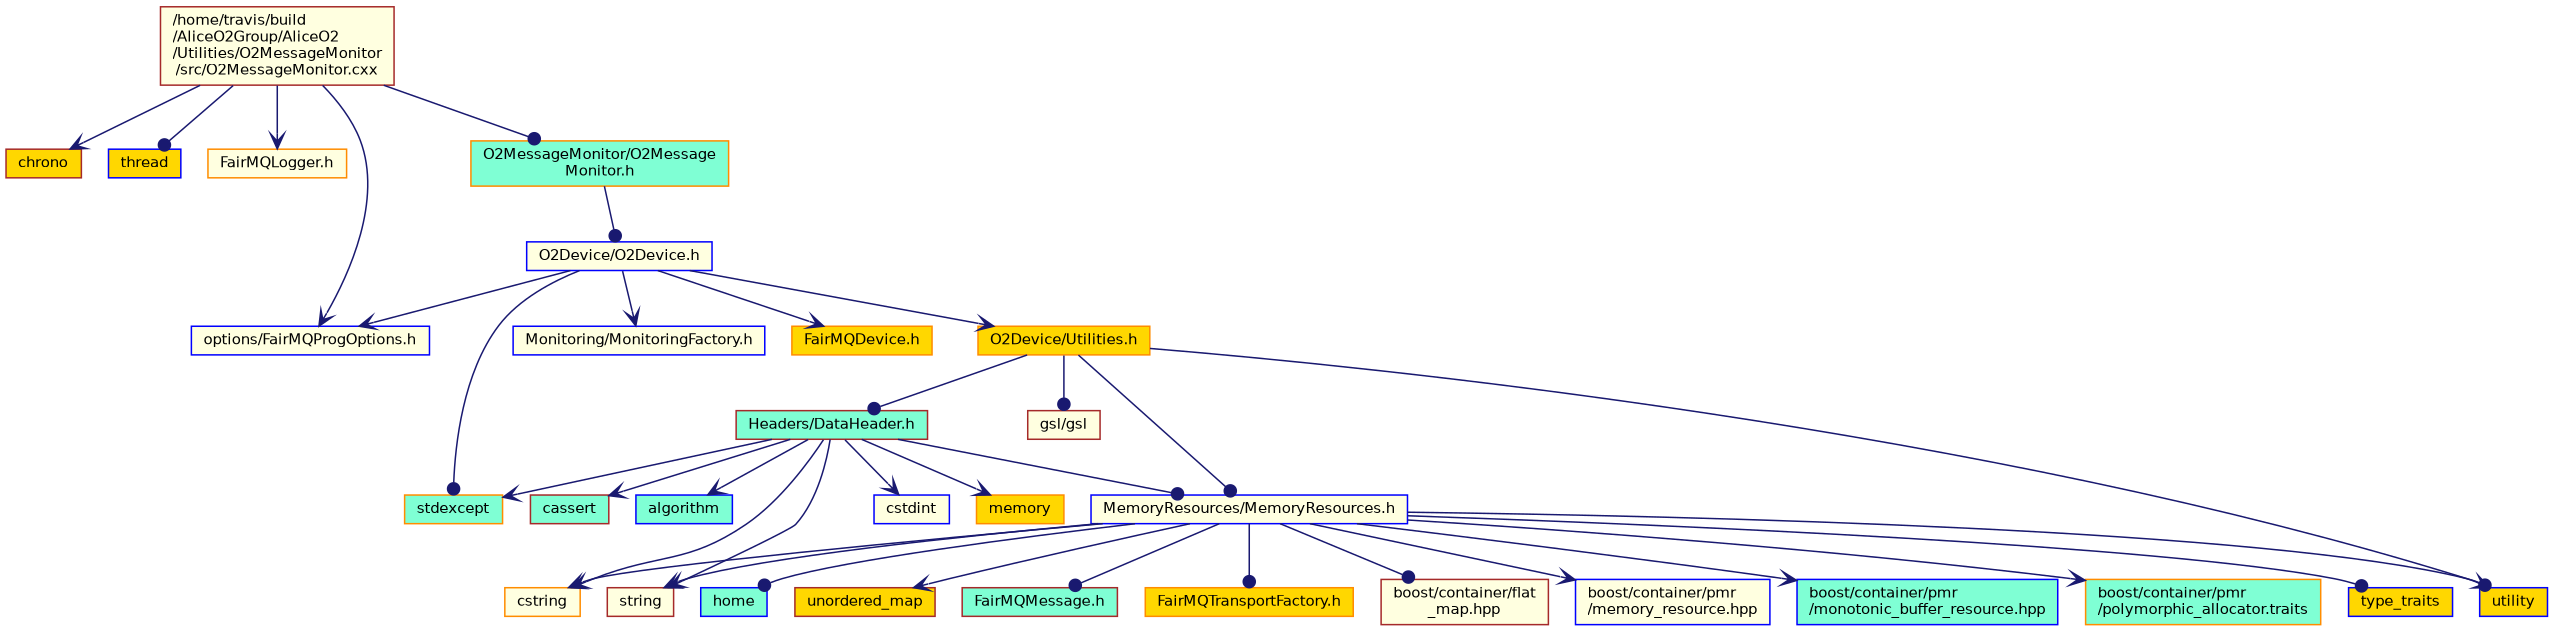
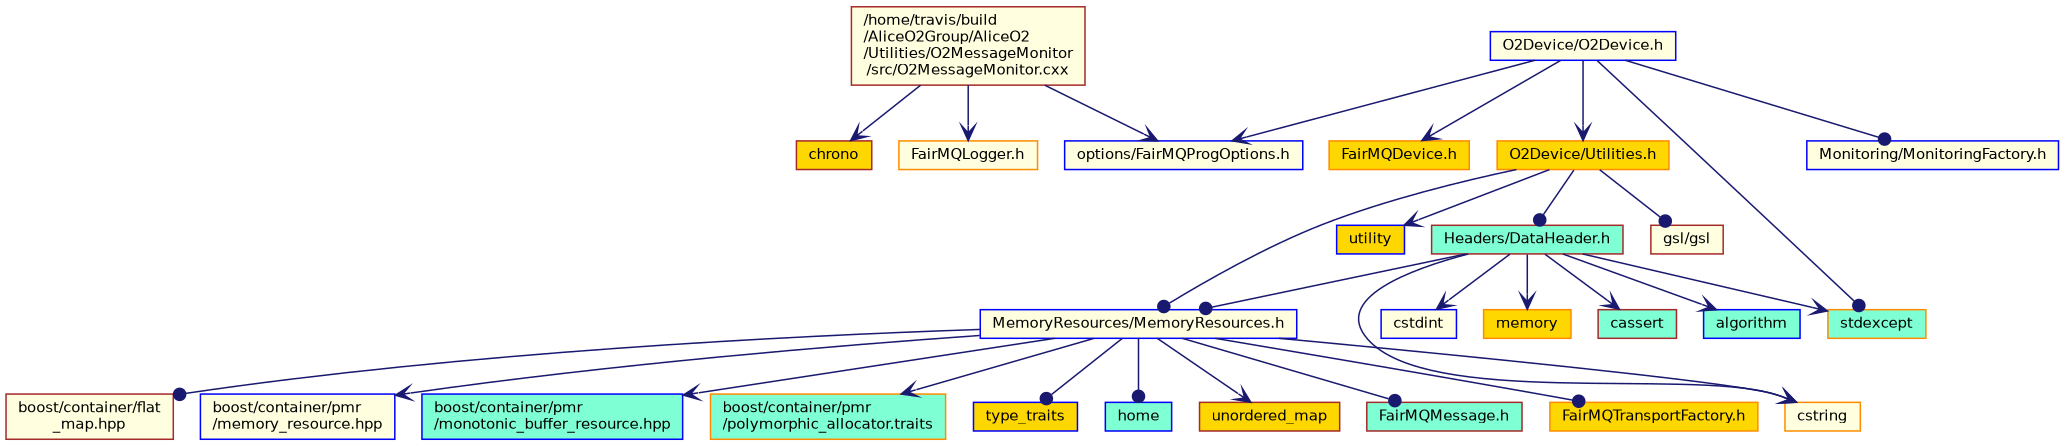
node "thread": removed
node "O2MessageMonitor/O2Message Monitor.h": removed
edge "O2Device/O2Device.h" -> "Monitoring/MonitoringFactory.h": arrowhead vee -> dot
edge "MemoryResources/MemoryResources.h" -> "utility": removed
node "string": removed
